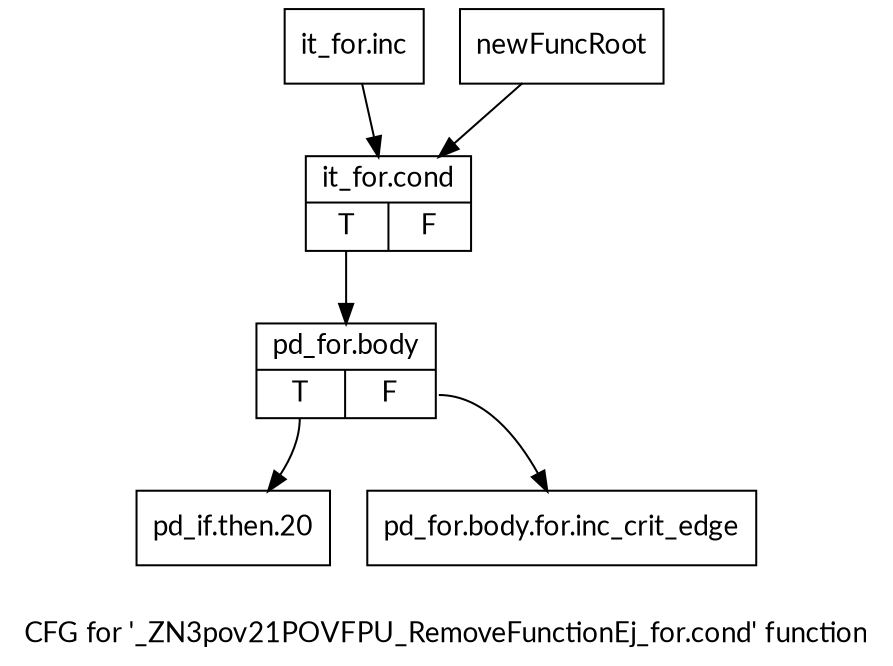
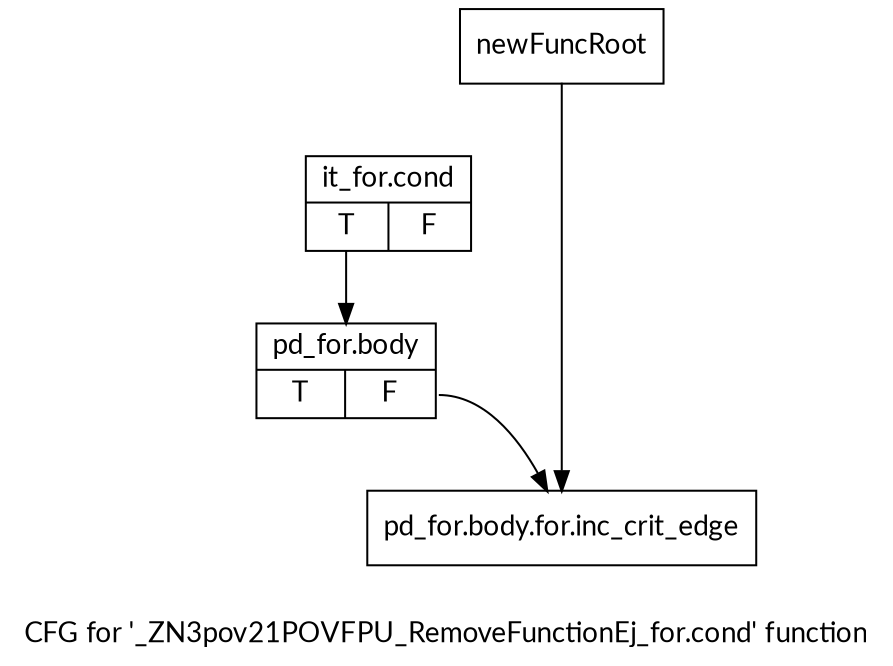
node "it_for.inc": removed
edge "newFuncRoot" -> "it_for.cond": now "newFuncRoot" -> "pd_for.body.for.inc_crit_edge"
node "pd_if.then.20": removed
